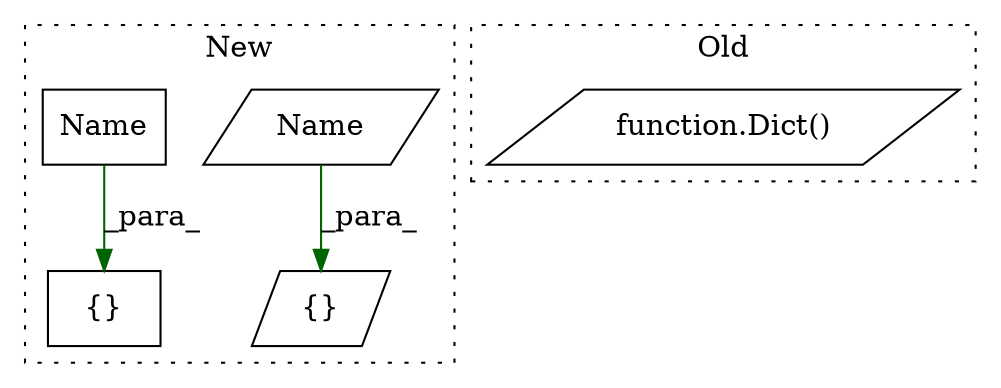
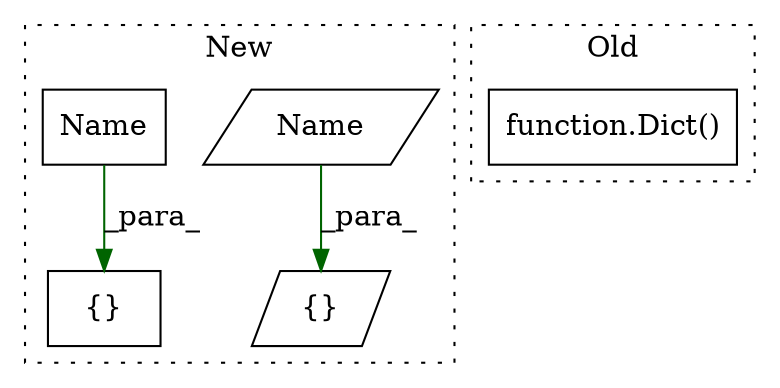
node "function.Dict()": shape parallelogram -> box
